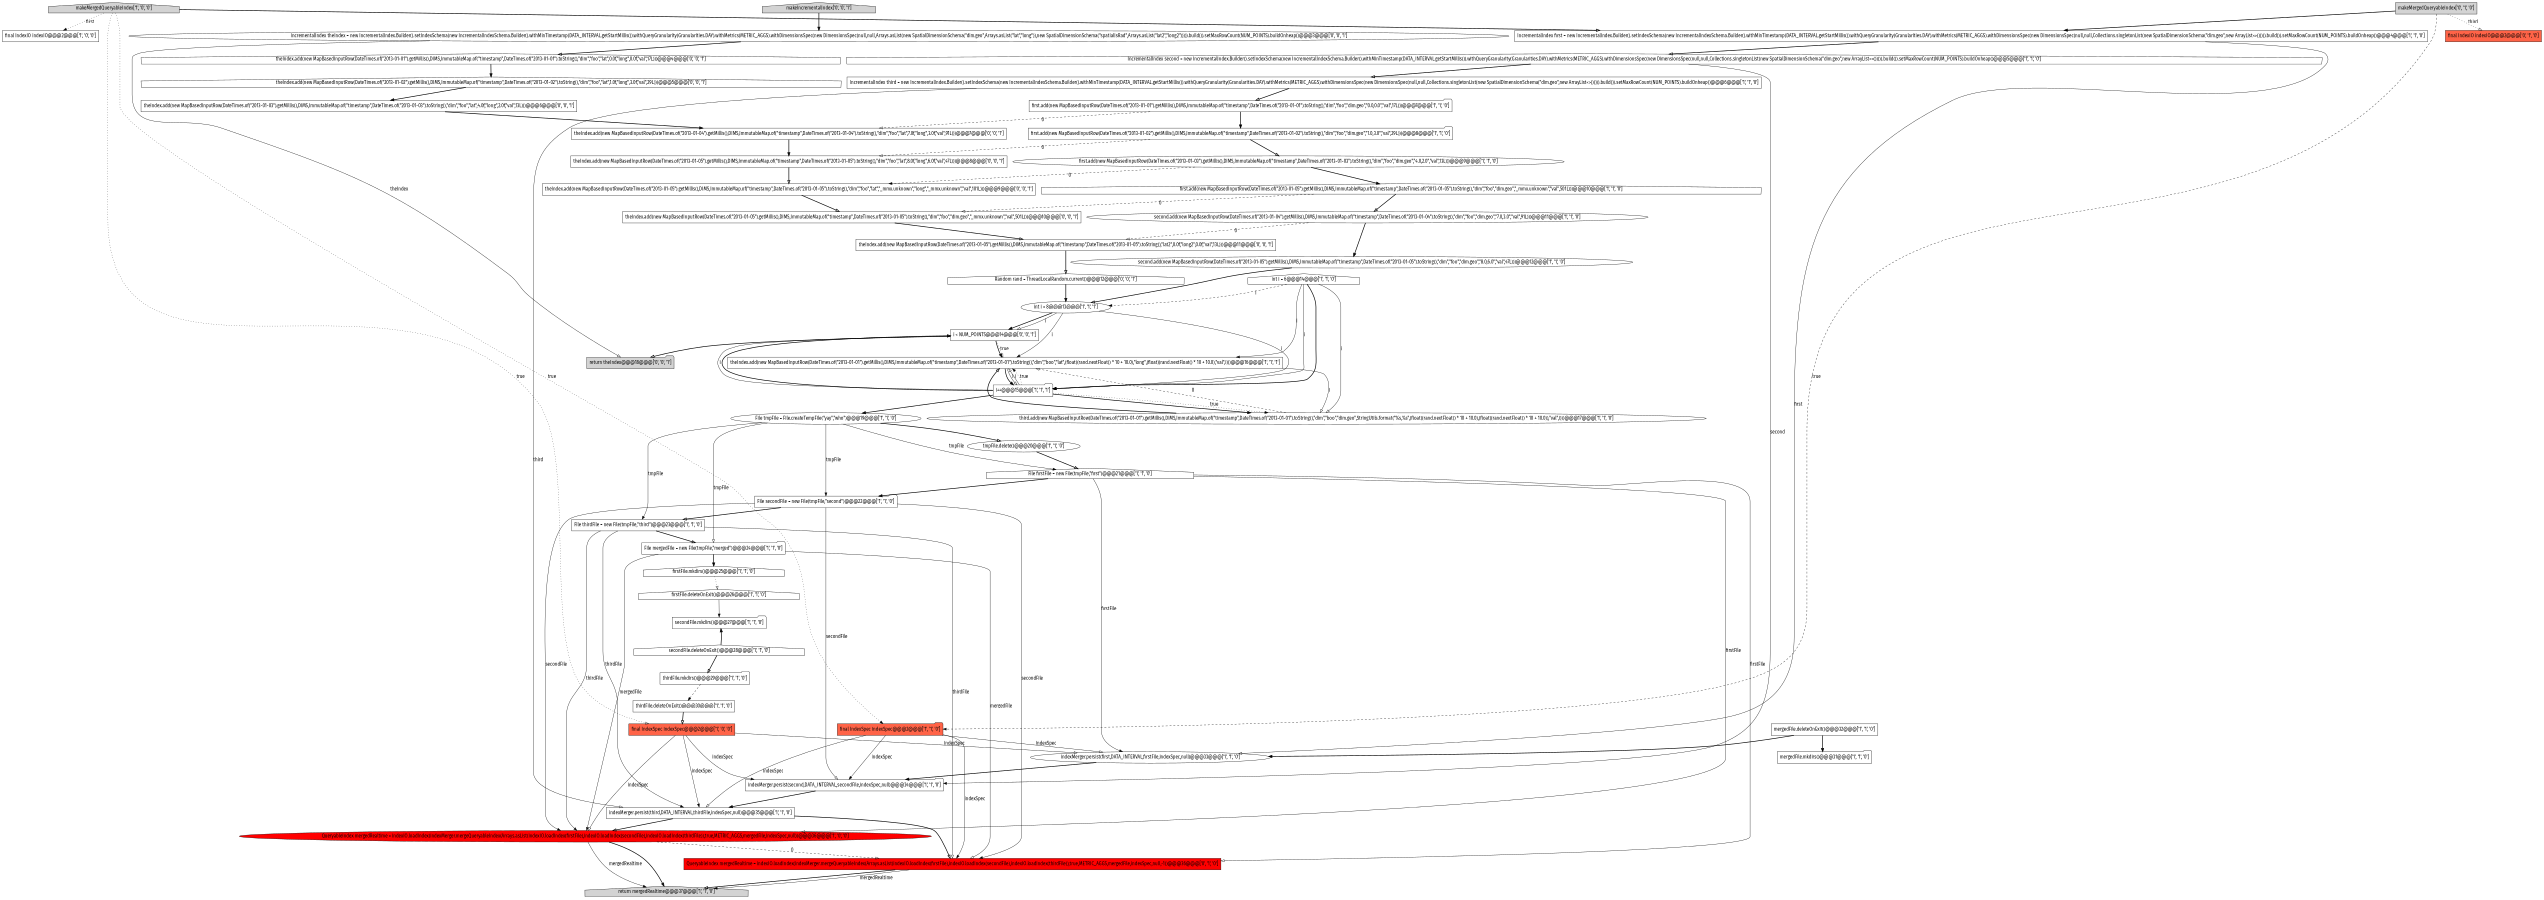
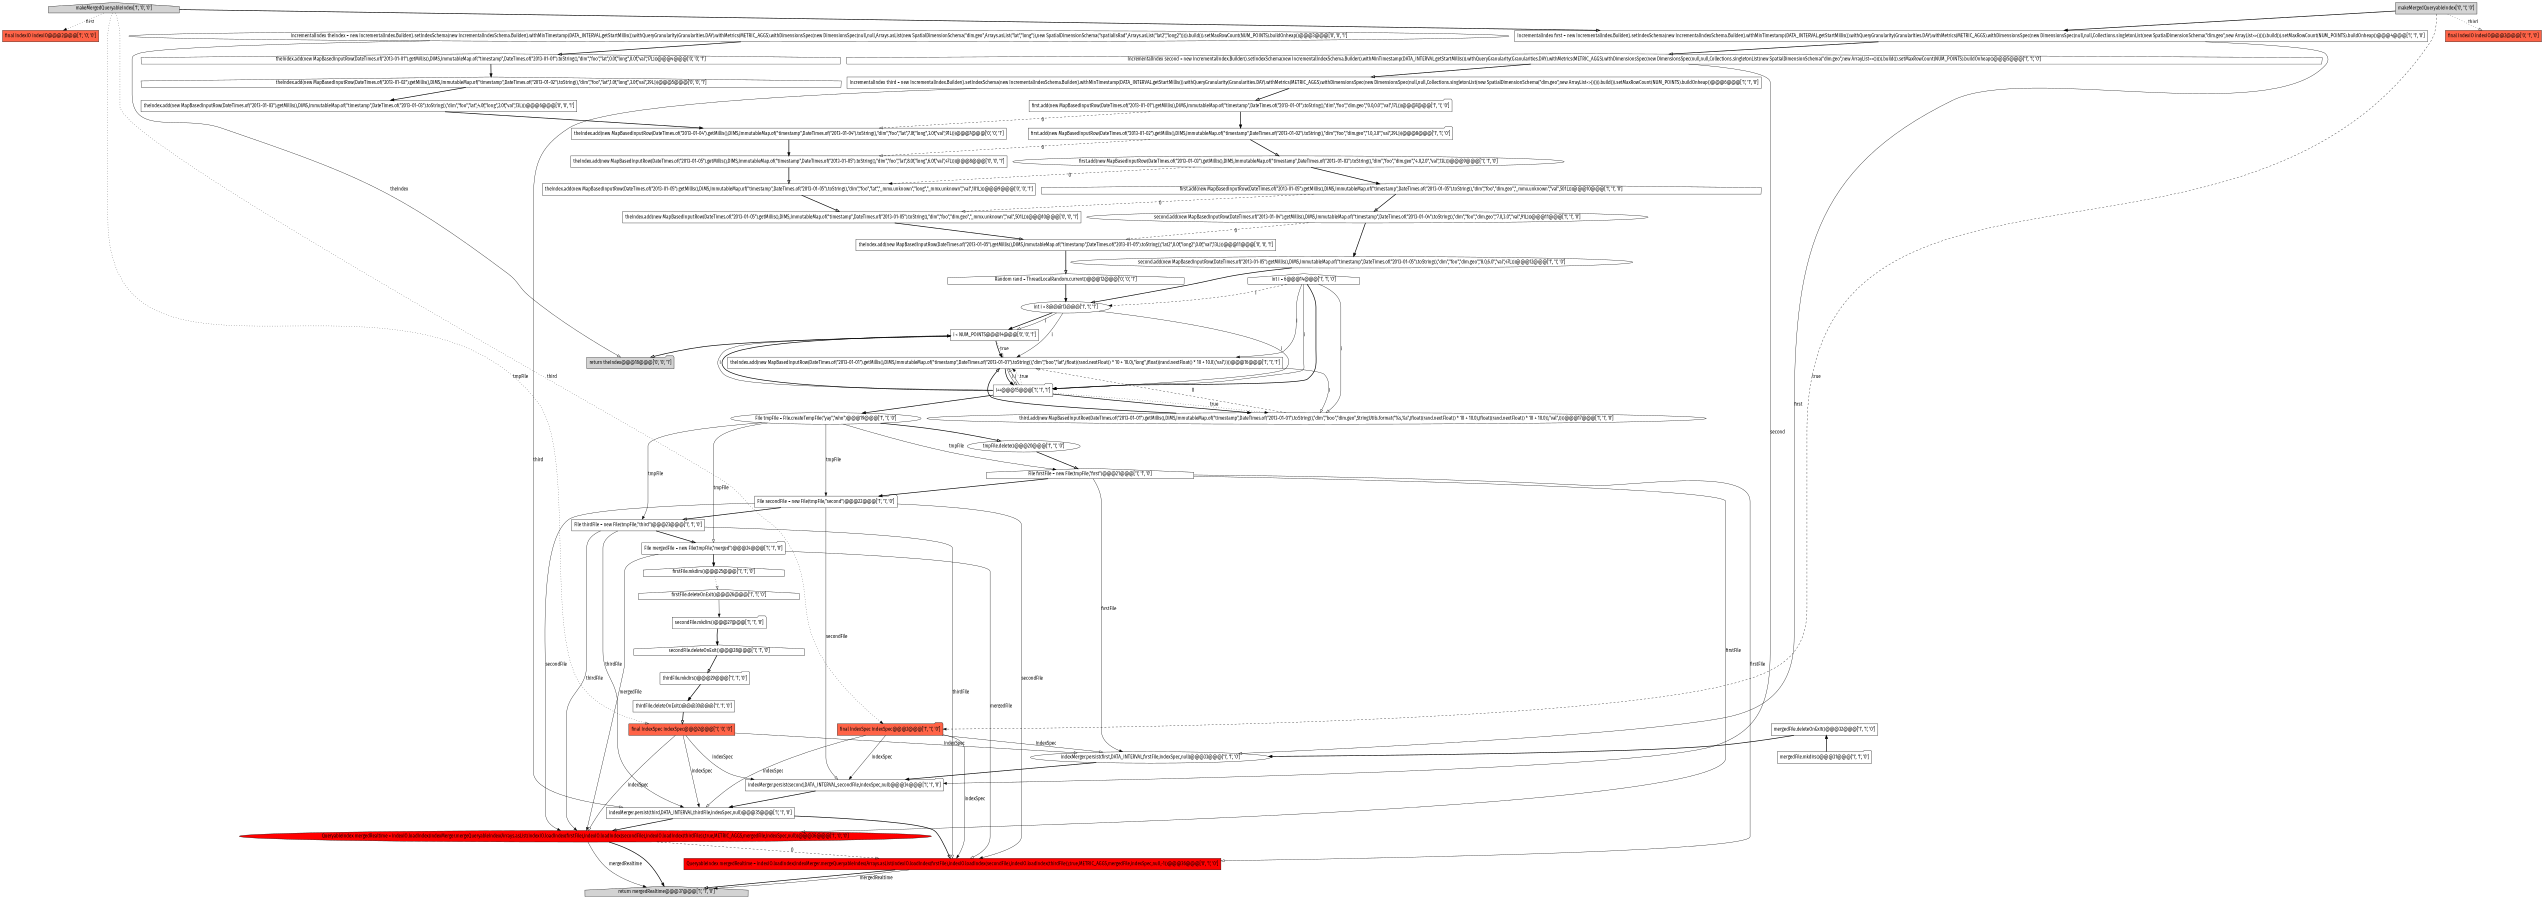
node "makeIncrementalIndex['0', '0', '1']": removed
node "final IndexIO indexIO@@@2@@@['1', '0', '0']": fillcolor white -> tomato
edge "makeMergedQueryableIndex['1', '0', '0']" -> "final IndexSpec indexSpec@@@2@@@['1', '0', '0']": label "true" -> "tmpFile"
edge "makeMergedQueryableIndex['1', '0', '0']" -> "final IndexSpec indexSpec@@@2@@@['1', '1', '0']": label "true" -> "third"
edge "secondFile.deleteOnExit()@@@28@@@['1', '1', '0']" -> "secondFile.mkdirs()@@@27@@@['1', '1', '0']": reversed
edge "thirdFile.mkdirs()@@@29@@@['1', '1', '0']" -> "thirdFile.deleteOnExit()@@@30@@@['1', '1', '0']": style dashed -> bold
edge "mergedFile.deleteOnExit()@@@32@@@['1', '1', '0']" -> "mergedFile.mkdirs()@@@31@@@['1', '1', '0']": reversed
